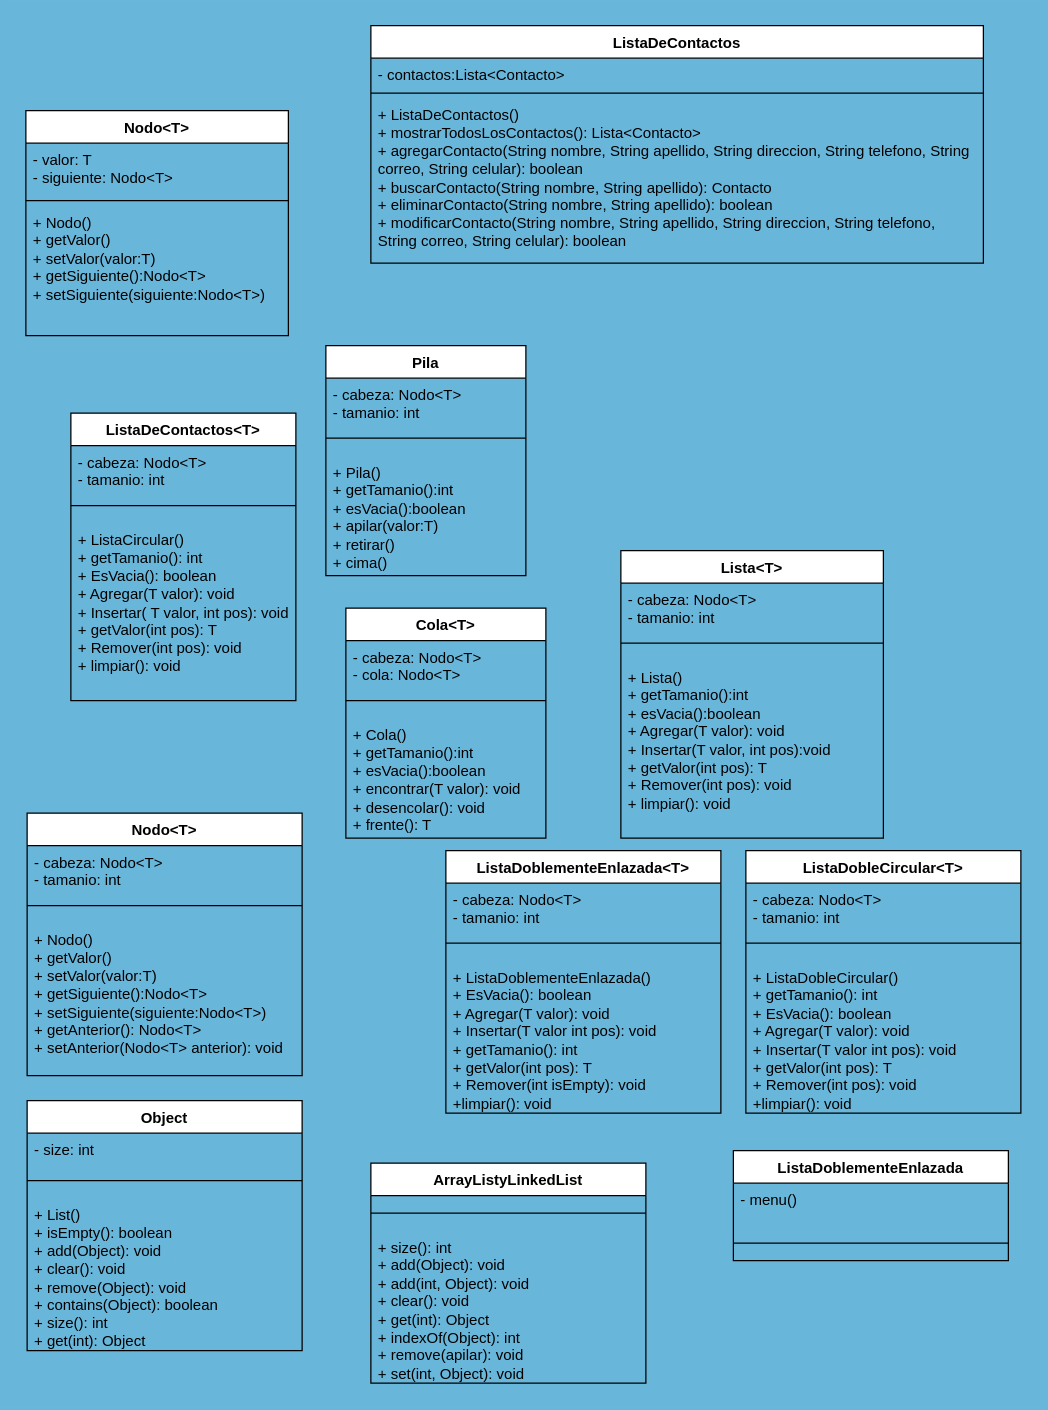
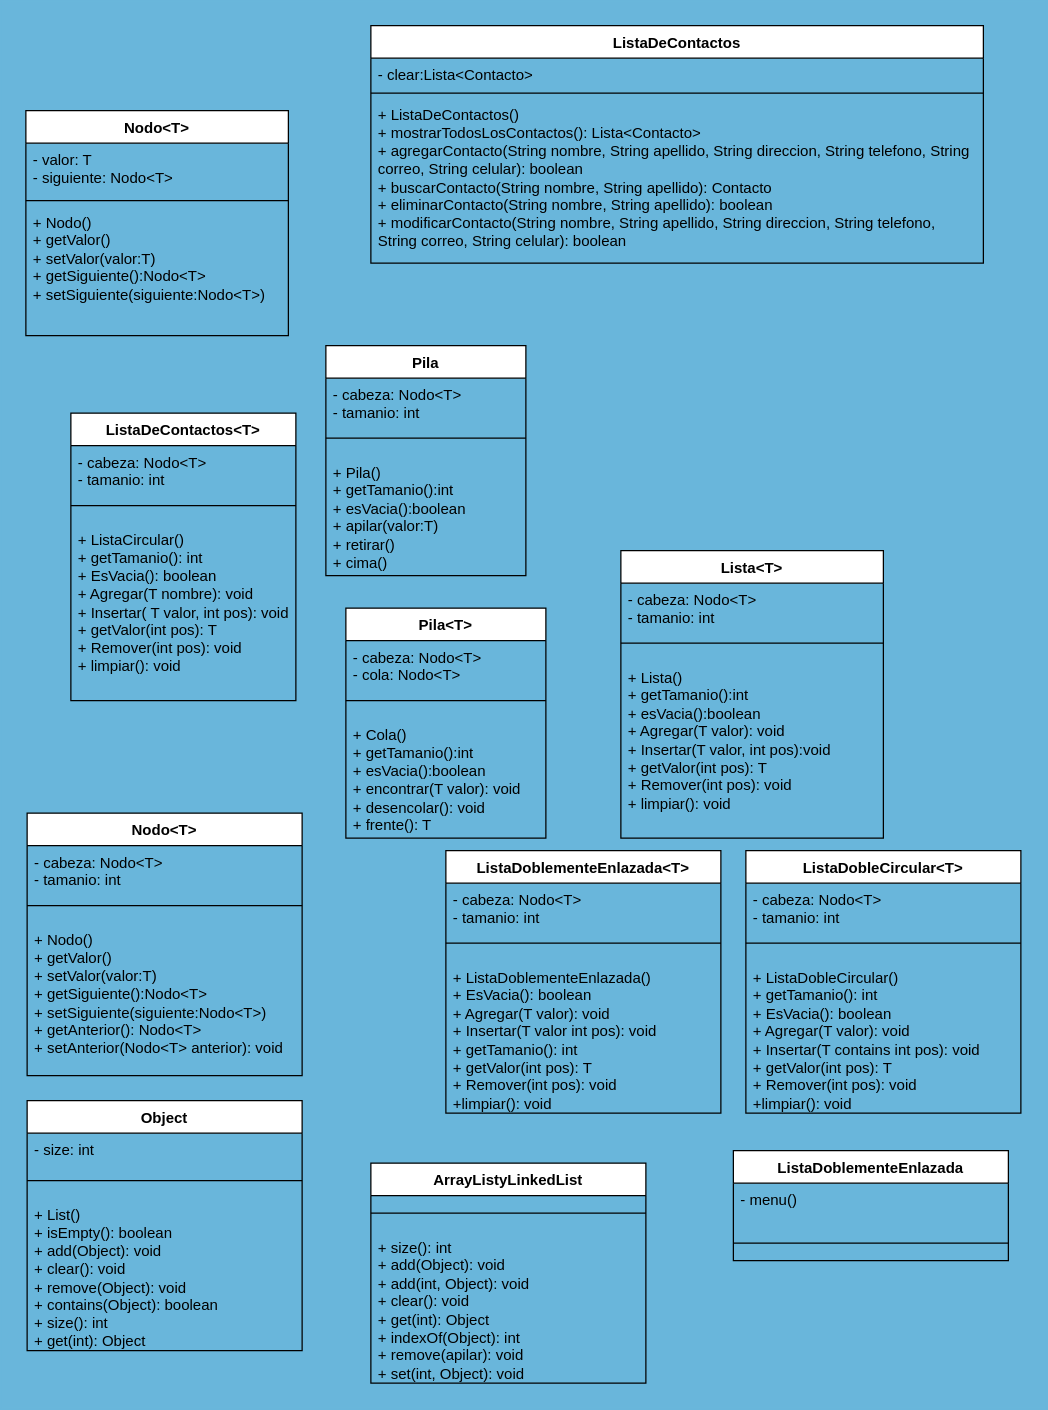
node "- contactos:Lista<Contacto>": label "- contactos:Lista<Contacto>" -> "- clear:Lista<Contacto>"
node "+ ListaCircular() + getTamanio(): int + EsVacia(): boolean + Agregar(T valor): void + Insertar( T valor, int pos): void + getValor(int pos): T + Remover(int pos): void + limpiar(): void": label "+ ListaCircular() + getTamanio(): int + EsVacia(): boolean + Agregar(T valor): void + Insertar( T valor, int pos): void + getValor(int pos): T + Remover(int pos): void + limpiar(): void" -> "+ ListaCircular() + getTamanio(): int + EsVacia(): boolean + Agregar(T nombre): void + Insertar( T valor, int pos): void + getValor(int pos): T + Remover(int pos): void + limpiar(): void"
node "Cola<T>": label "Cola<T>" -> "Pila<T>"
node "+ ListaDoblementeEnlazada() + EsVacia(): boolean + Agregar(T valor): void + Insertar(T valor int pos): void + getTamanio(): int + getValor(int pos): T + Remover(int isEmpty): void +limpiar(): void": label "+ ListaDoblementeEnlazada() + EsVacia(): boolean + Agregar(T valor): void + Insertar(T valor int pos): void + getTamanio(): int + getValor(int pos): T + Remover(int isEmpty): void +limpiar(): void" -> "+ ListaDoblementeEnlazada() + EsVacia(): boolean + Agregar(T valor): void + Insertar(T valor int pos): void + getTamanio(): int + getValor(int pos): T + Remover(int pos): void +limpiar(): void"
node "+ ListaDobleCircular() + getTamanio(): int + EsVacia(): boolean + Agregar(T valor): void + Insertar(T valor int pos): void + getValor(int pos): T + Remover(int pos): void +limpiar(): void": label "+ ListaDobleCircular() + getTamanio(): int + EsVacia(): boolean + Agregar(T valor): void + Insertar(T valor int pos): void + getValor(int pos): T + Remover(int pos): void +limpiar(): void" -> "+ ListaDobleCircular() + getTamanio(): int + EsVacia(): boolean + Agregar(T valor): void + Insertar(T contains int pos): void + getValor(int pos): T + Remover(int pos): void +limpiar(): void"
